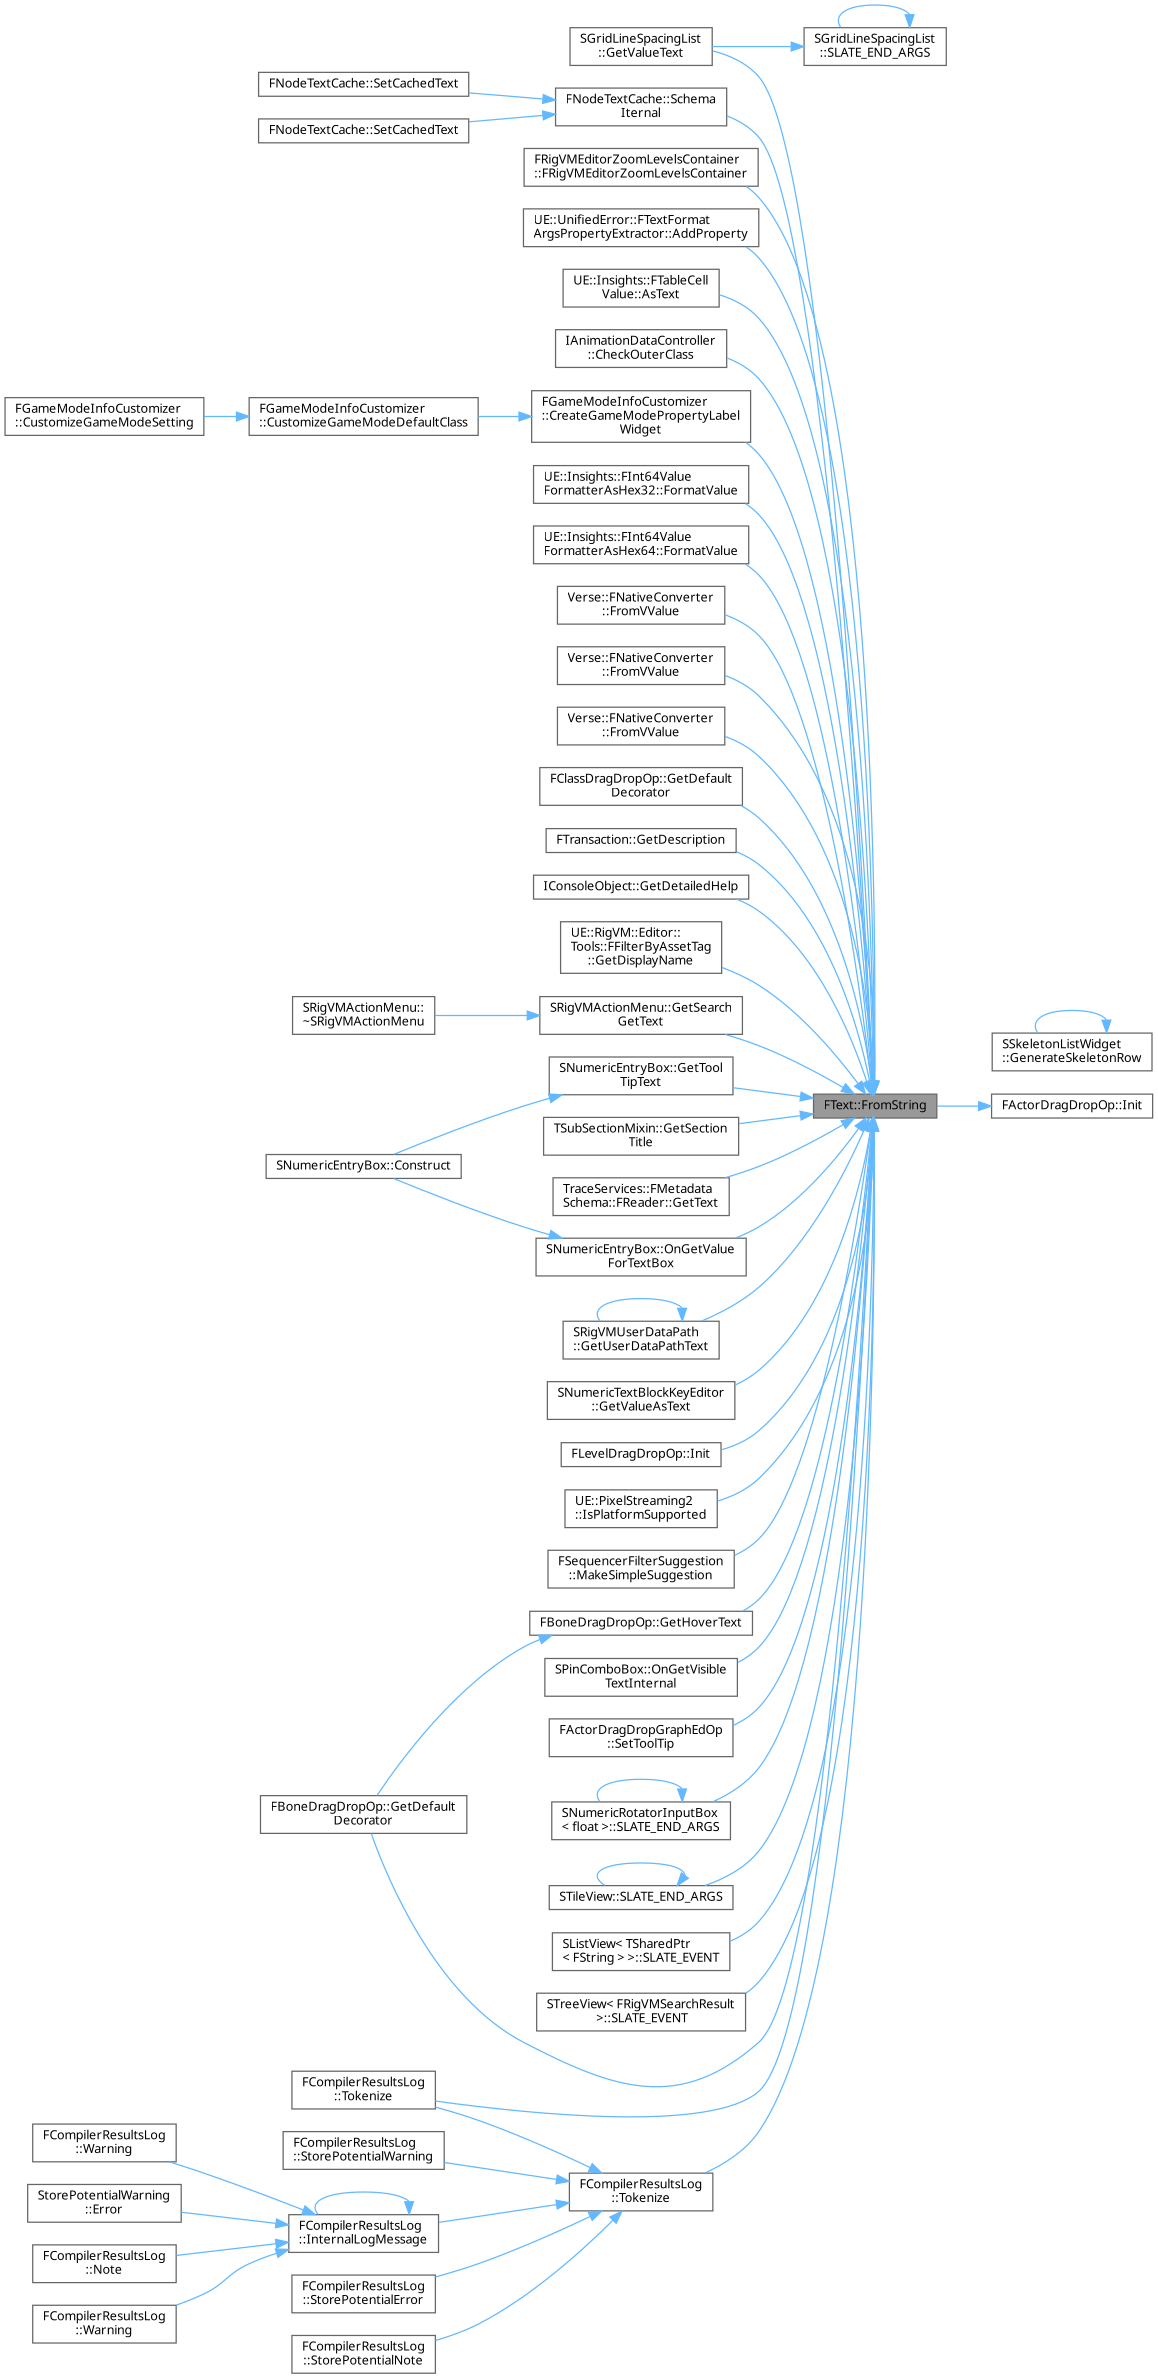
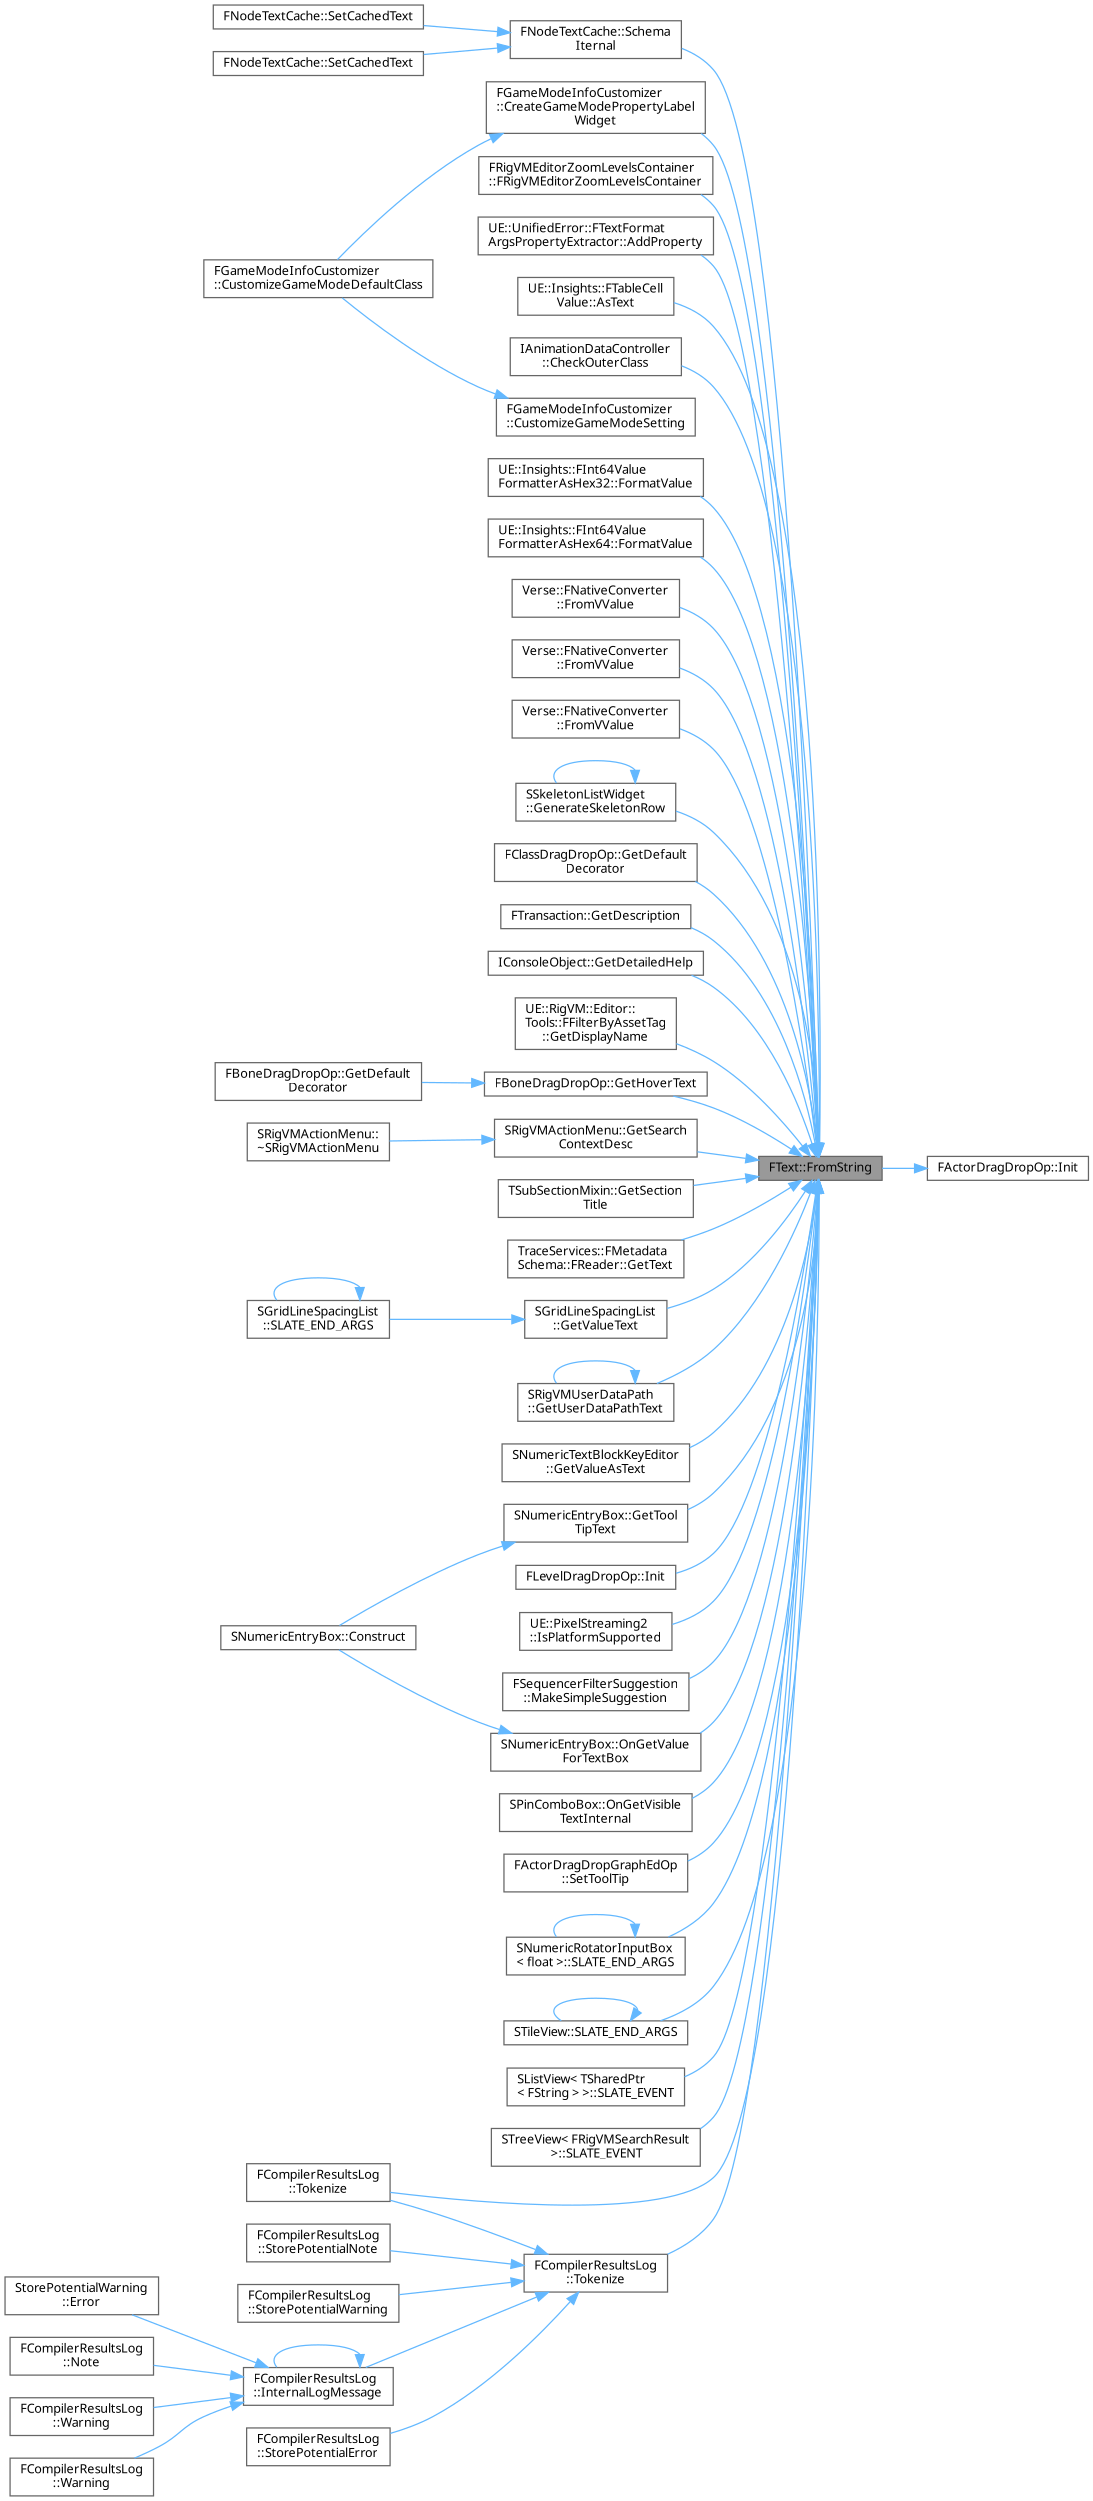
edge "SGridLineSpacingList ::GetValueText" -> "SGridLineSpacingList ::SLATE_END_ARGS": reversed
edge "FGameModeInfoCustomizer ::CustomizeGameModeSetting" -> "FGameModeInfoCustomizer ::CustomizeGameModeDefaultClass": reversed
node "SRigVMActionMenu::GetSearch GetText": label "SRigVMActionMenu::GetSearch GetText" -> "SRigVMActionMenu::GetSearch ContextDesc"
edge "FBoneDragDropOp::GetDefault Decorator" -> "FText::FromString": now "SSkeletonListWidget ::GenerateSkeletonRow" -> "FText::FromString"
